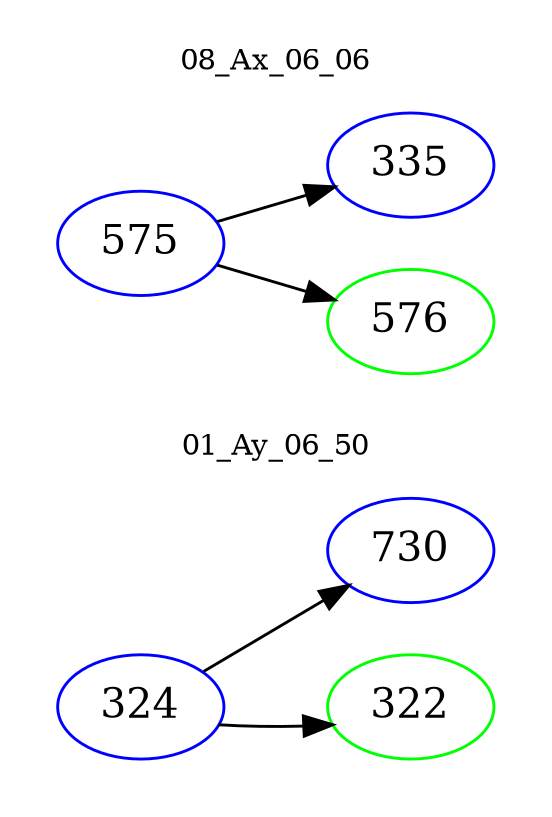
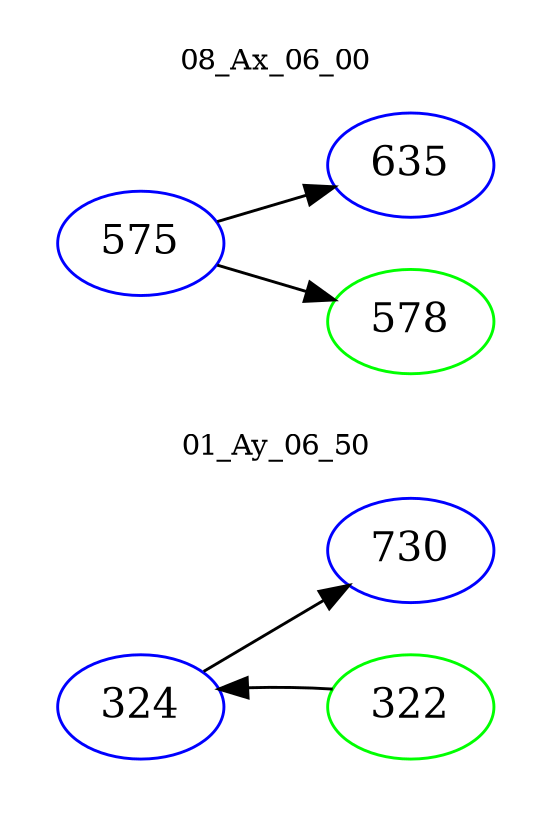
cluster "08_Ax_06_06": label "08_Ax_06_06" -> "08_Ax_06_00"
node "335": label "335" -> "635"
node "576": label "576" -> "578"
edge "324" -> "322": reversed
